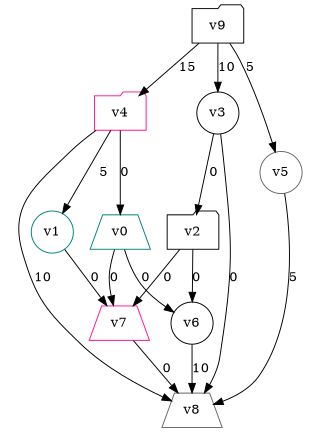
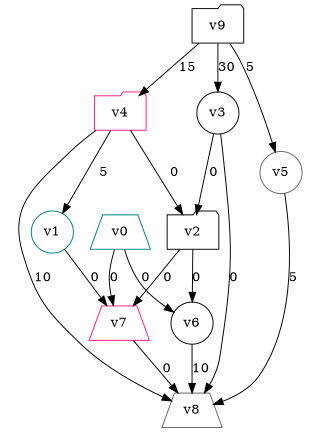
edge "v9" -> "v3": label "10" -> "30"
edge "v4" -> "v0": now "v4" -> "v2"
